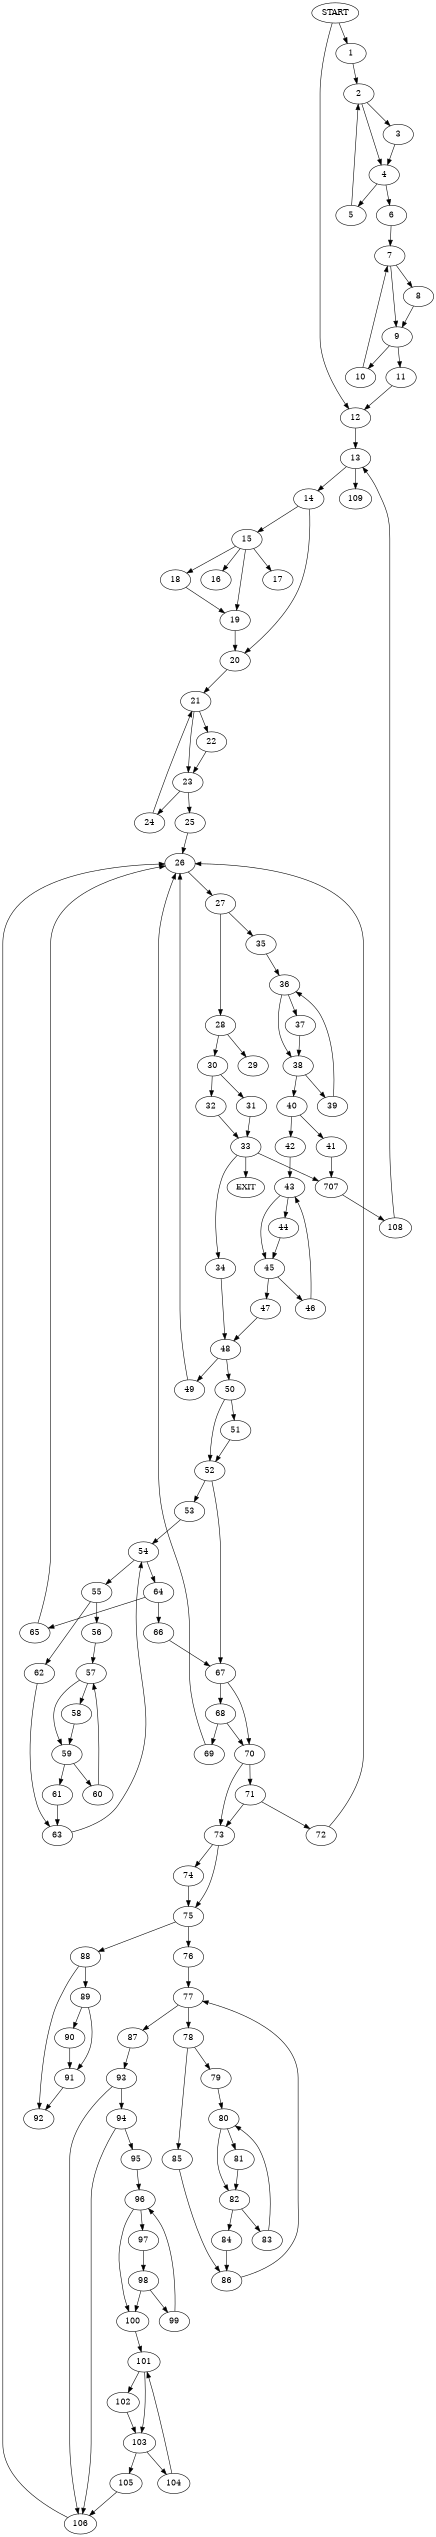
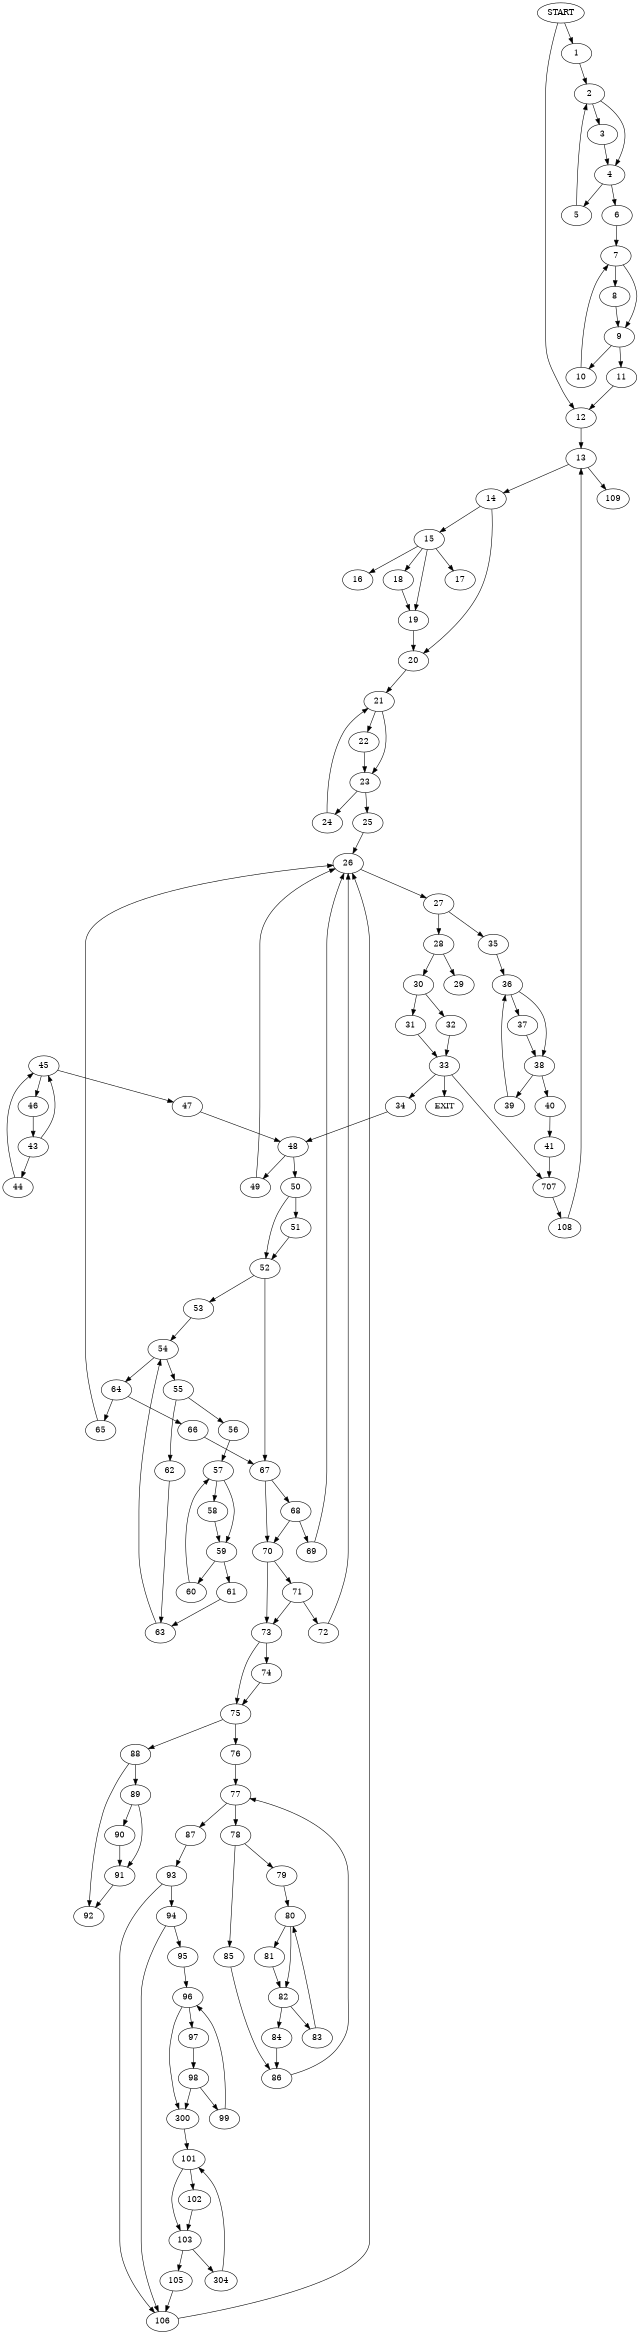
node "42": removed
node "100": label "100" -> "300"
node "104": label "104" -> "304"
